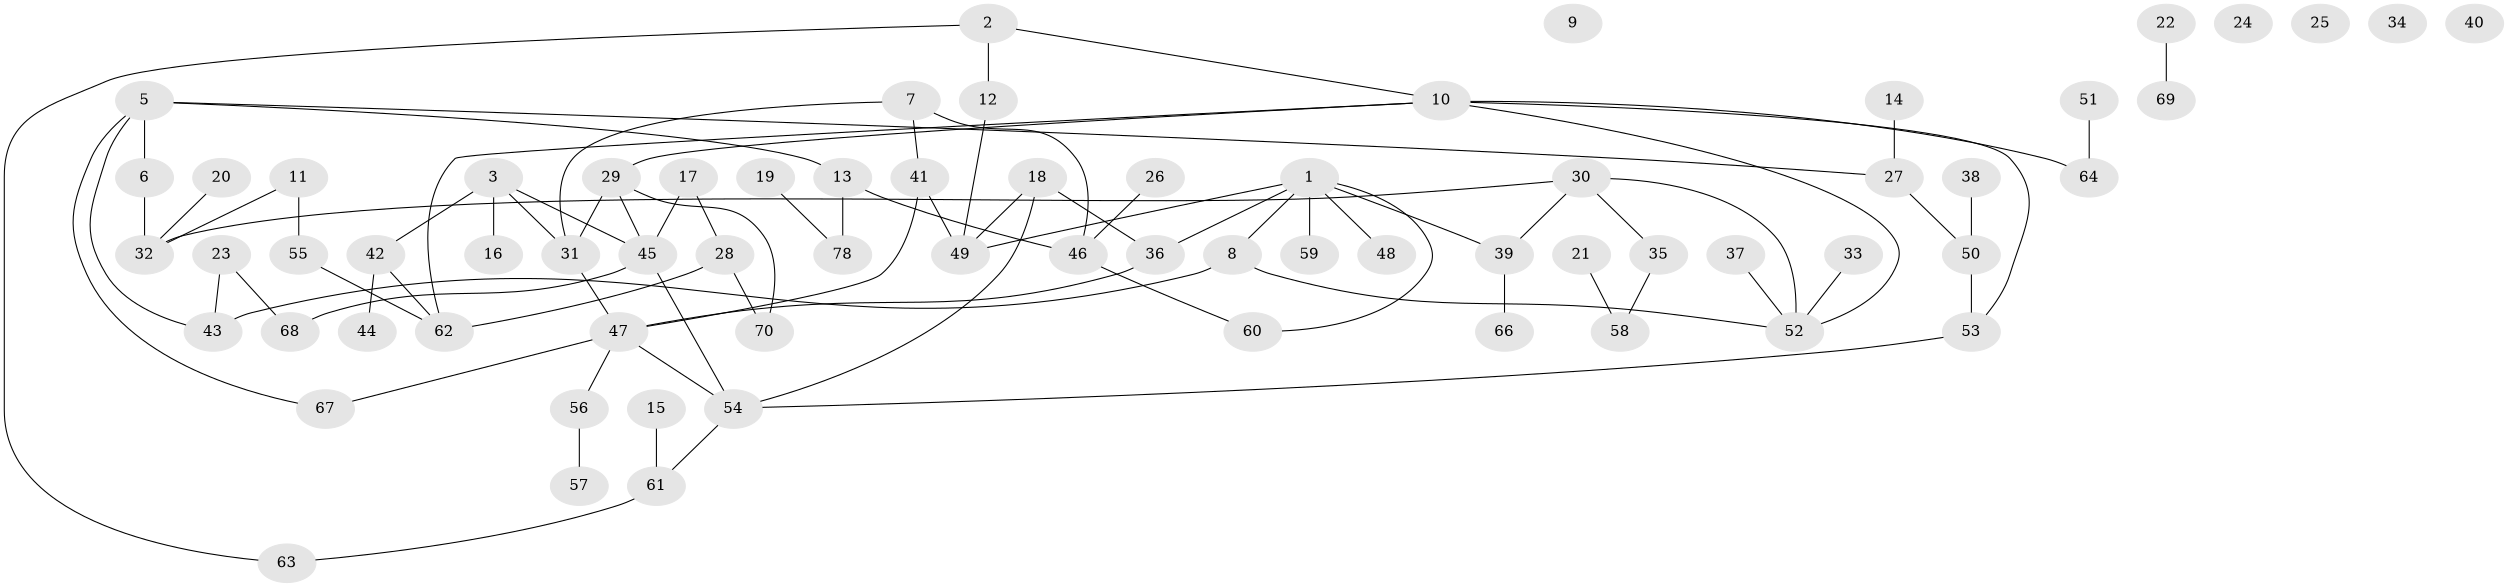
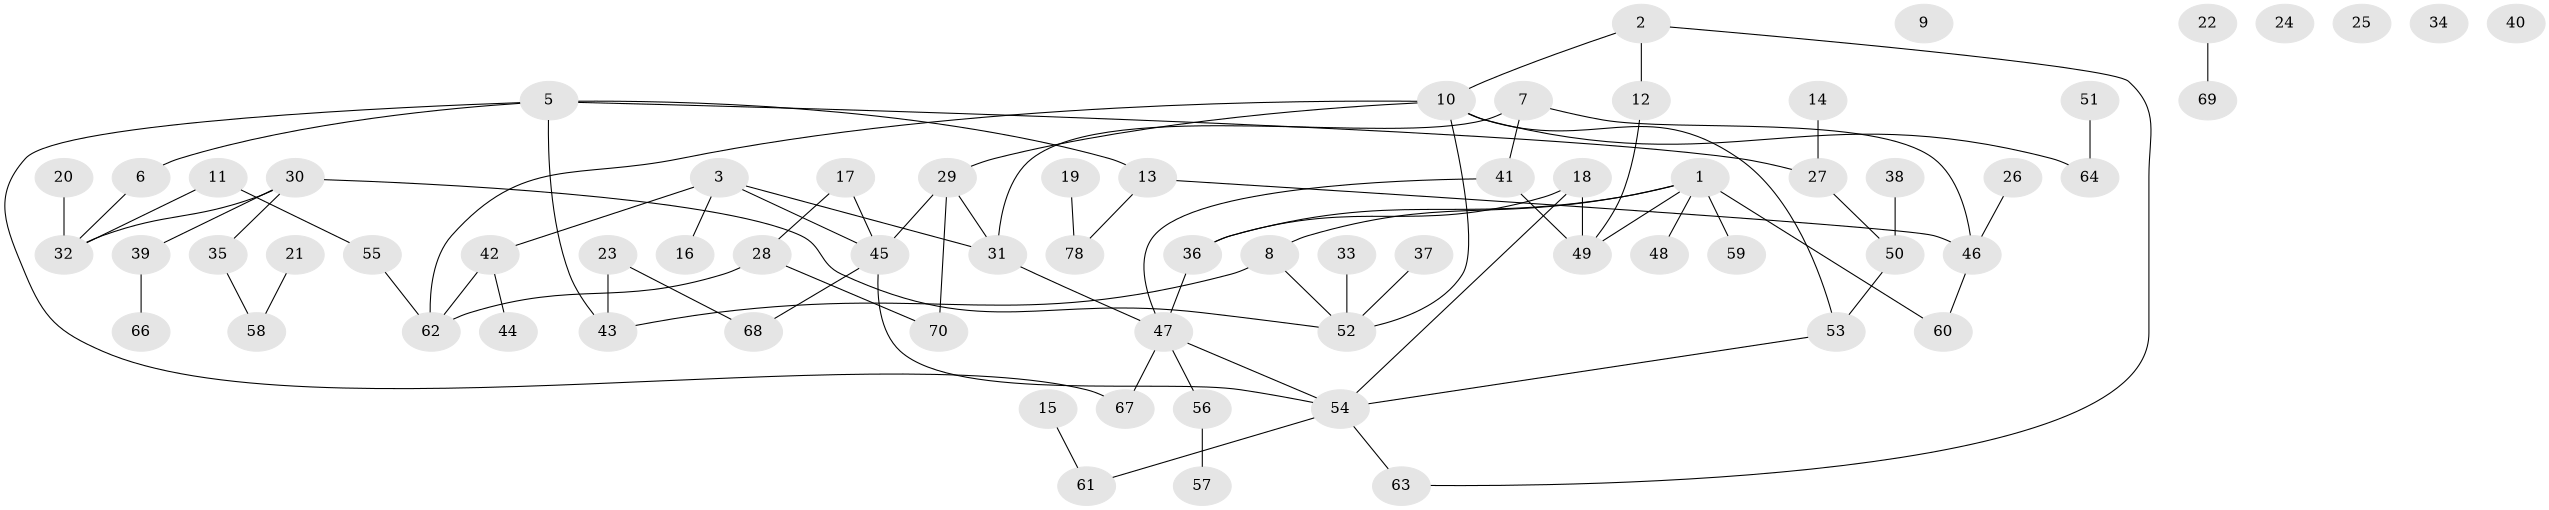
edge "1" -- "39": removed
edge "61" -- "63": now "54" -- "63"
